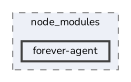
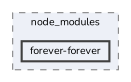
node "forever-agent": label "forever-agent" -> "forever-forever"
